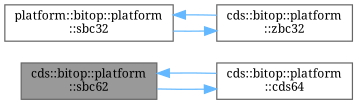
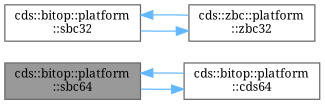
node "platform::bitop::platform ::sbc32": label "platform::bitop::platform ::sbc32" -> "cds::bitop::platform ::sbc32"
node "cds::bitop::platform ::zbc32": label "cds::bitop::platform ::zbc32" -> "cds::zbc::platform ::zbc32"
node "cds::bitop::platform ::sbc62": label "cds::bitop::platform ::sbc62" -> "cds::bitop::platform ::sbc64"
